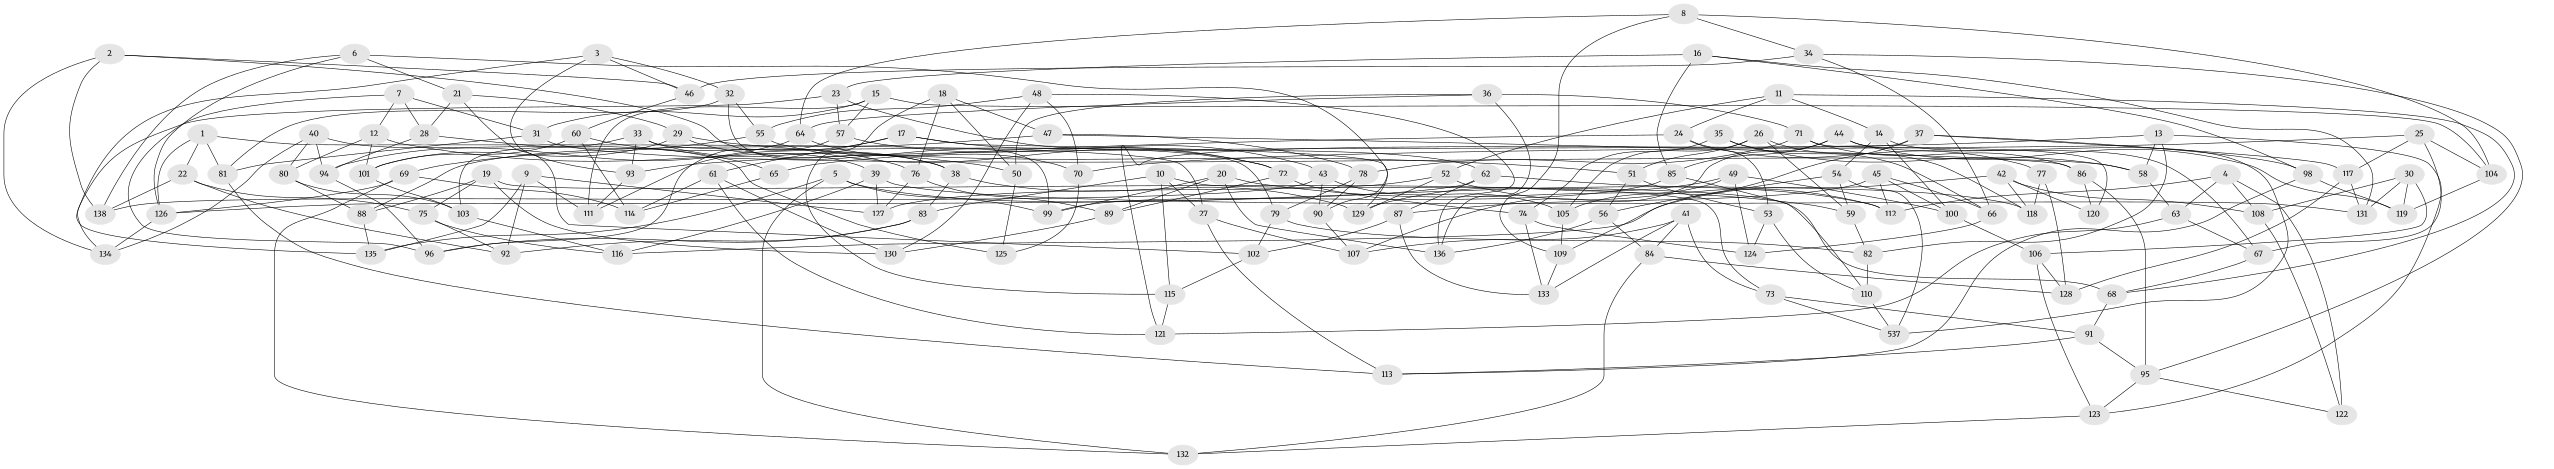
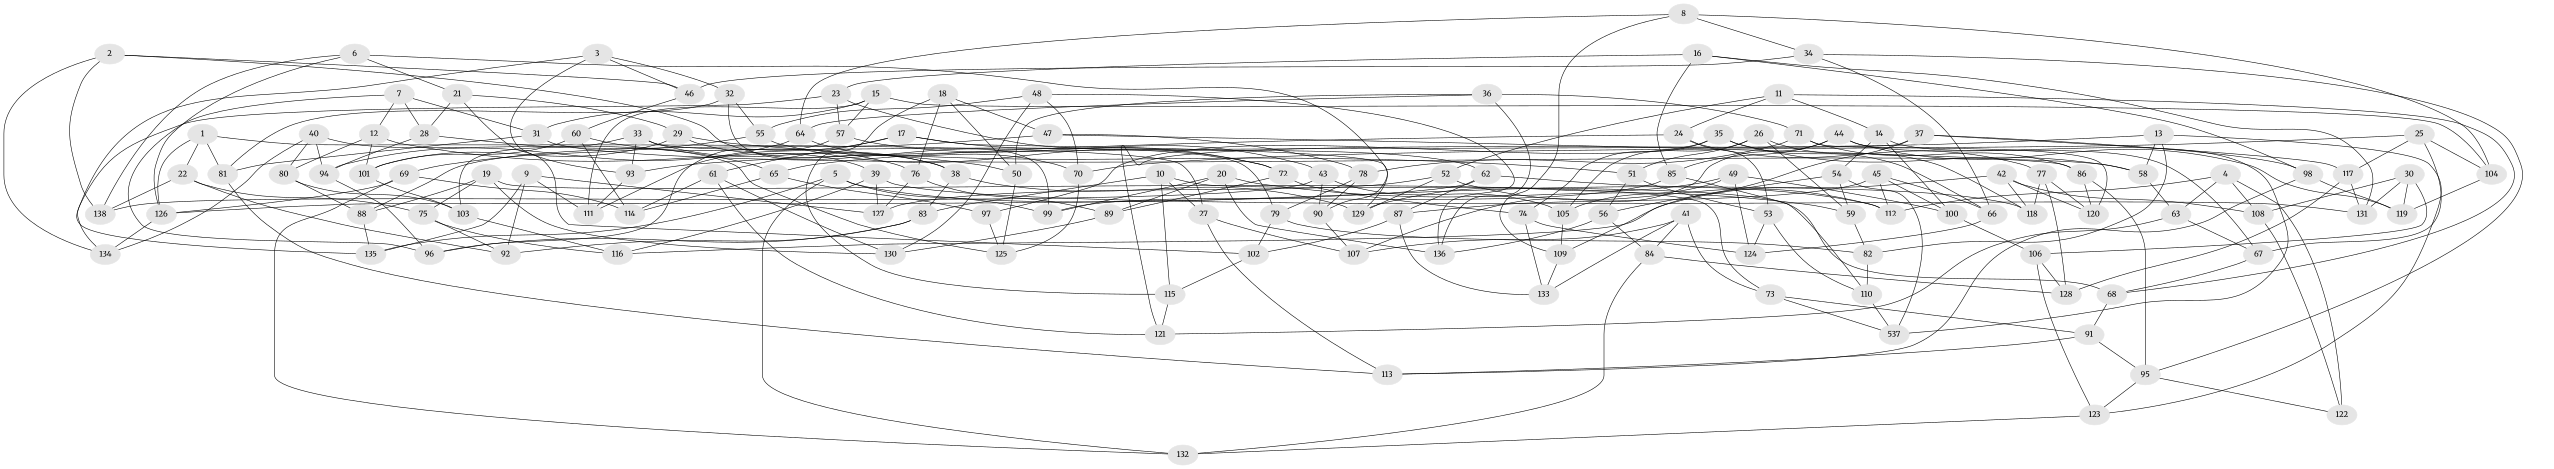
edge "77" -- "120": added
node "97": added
